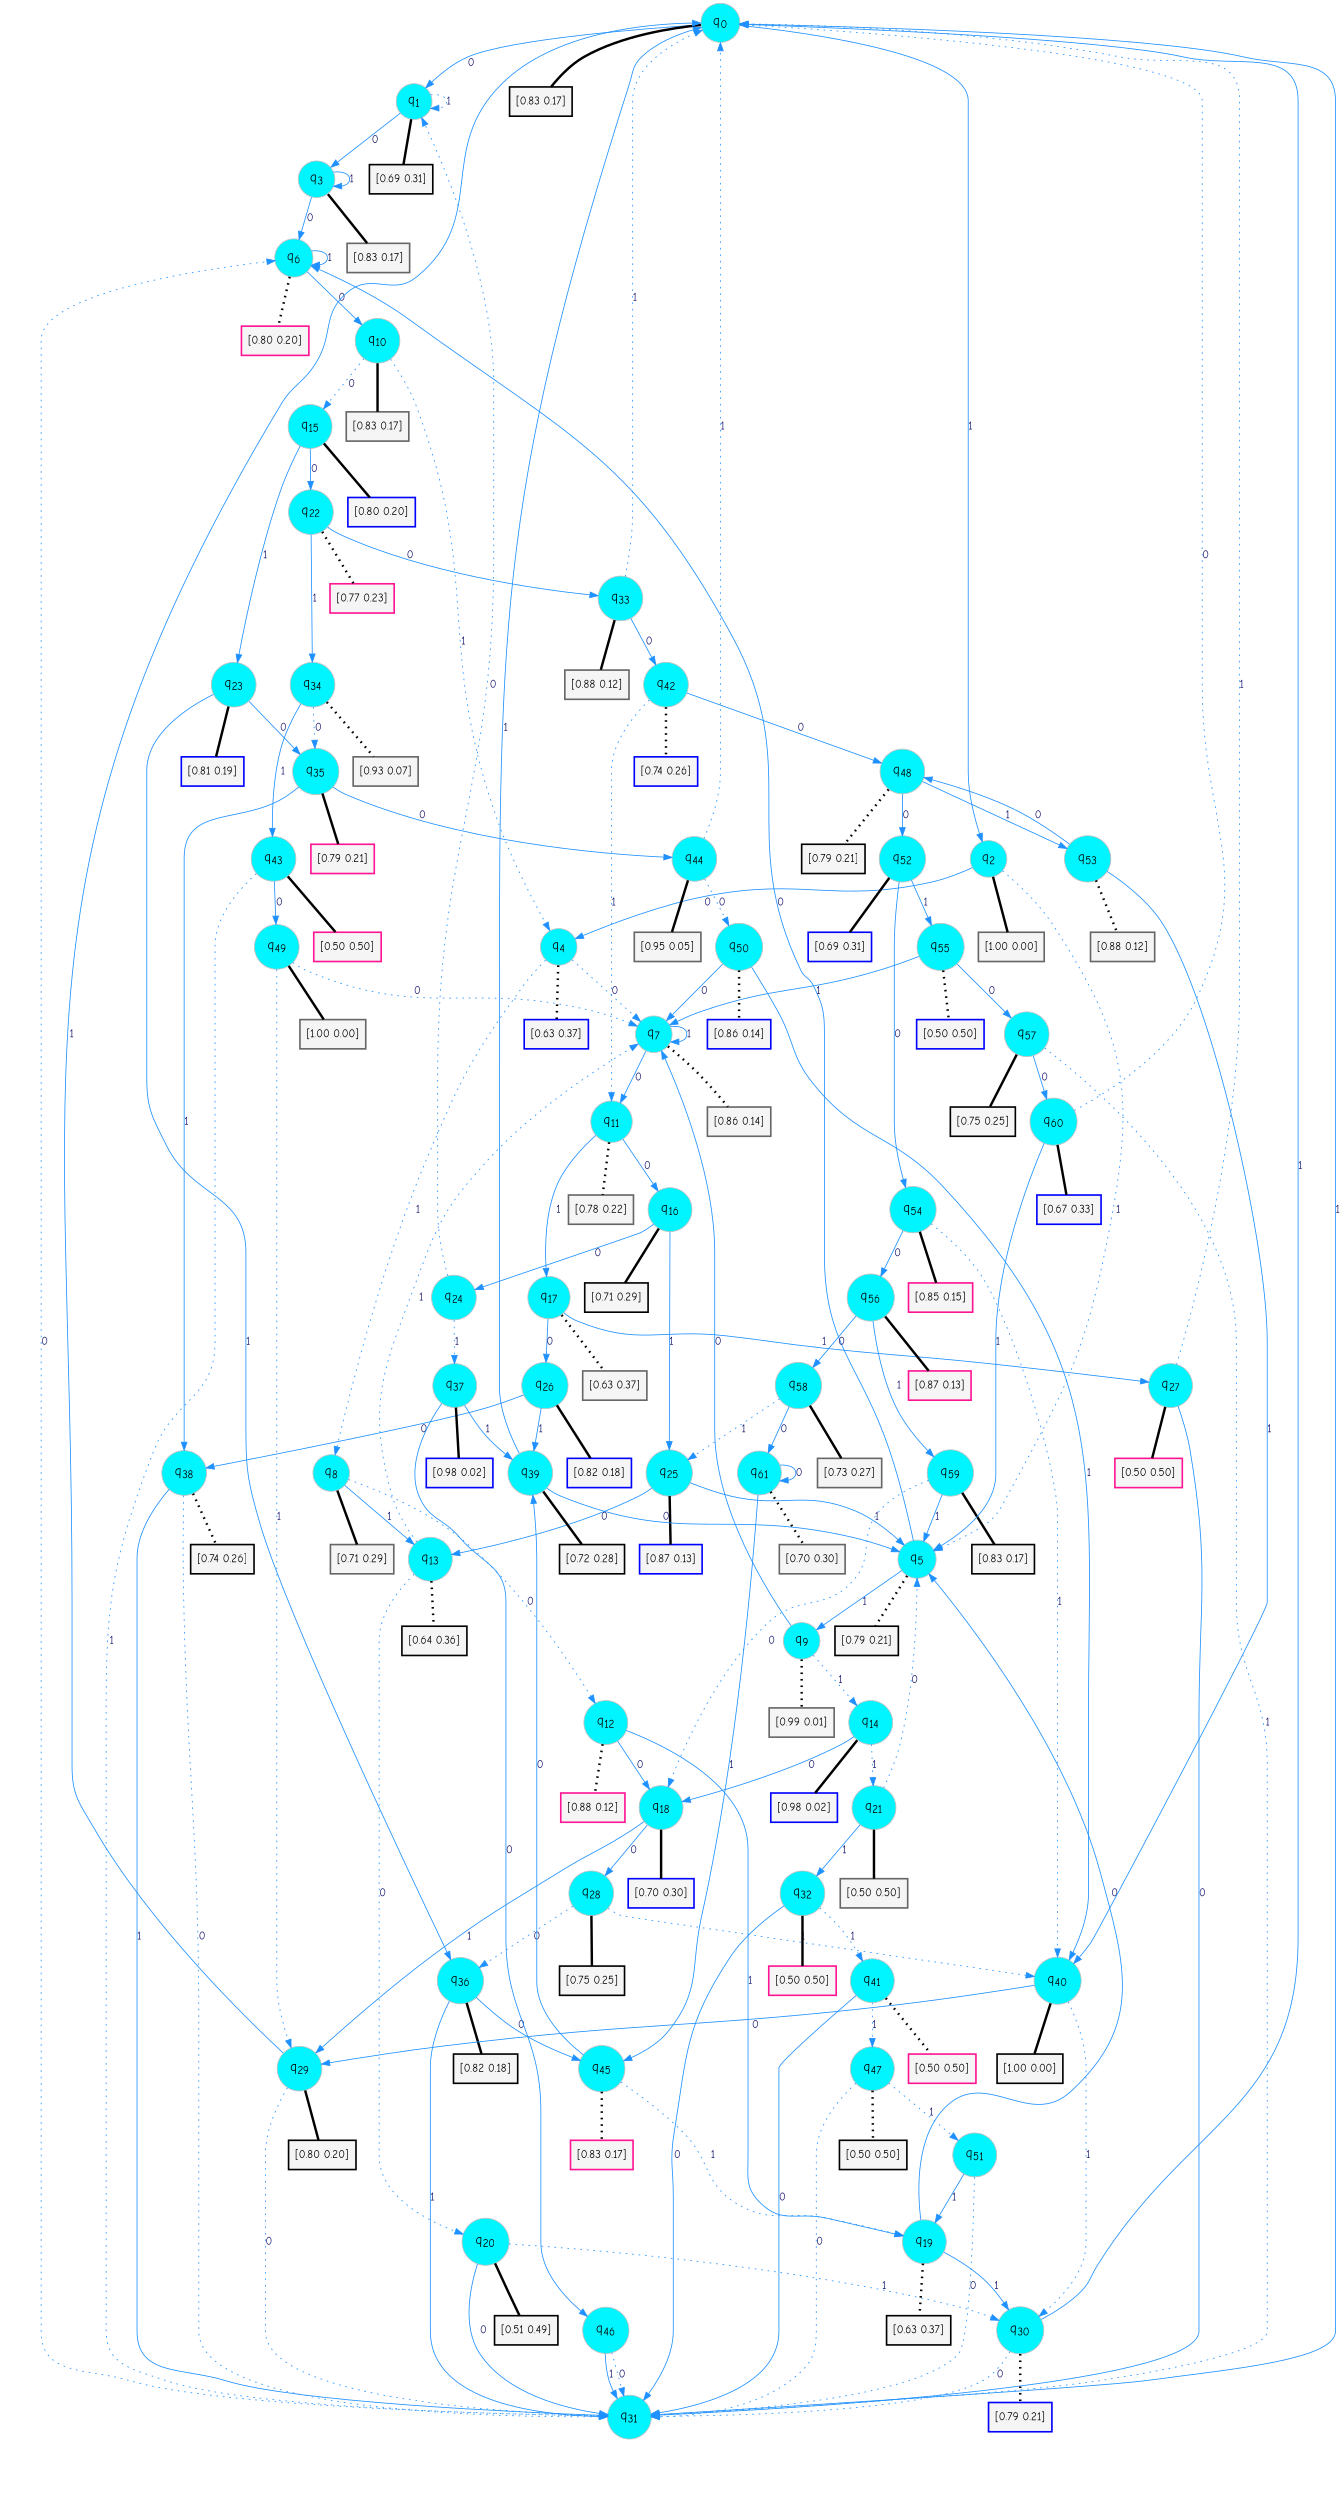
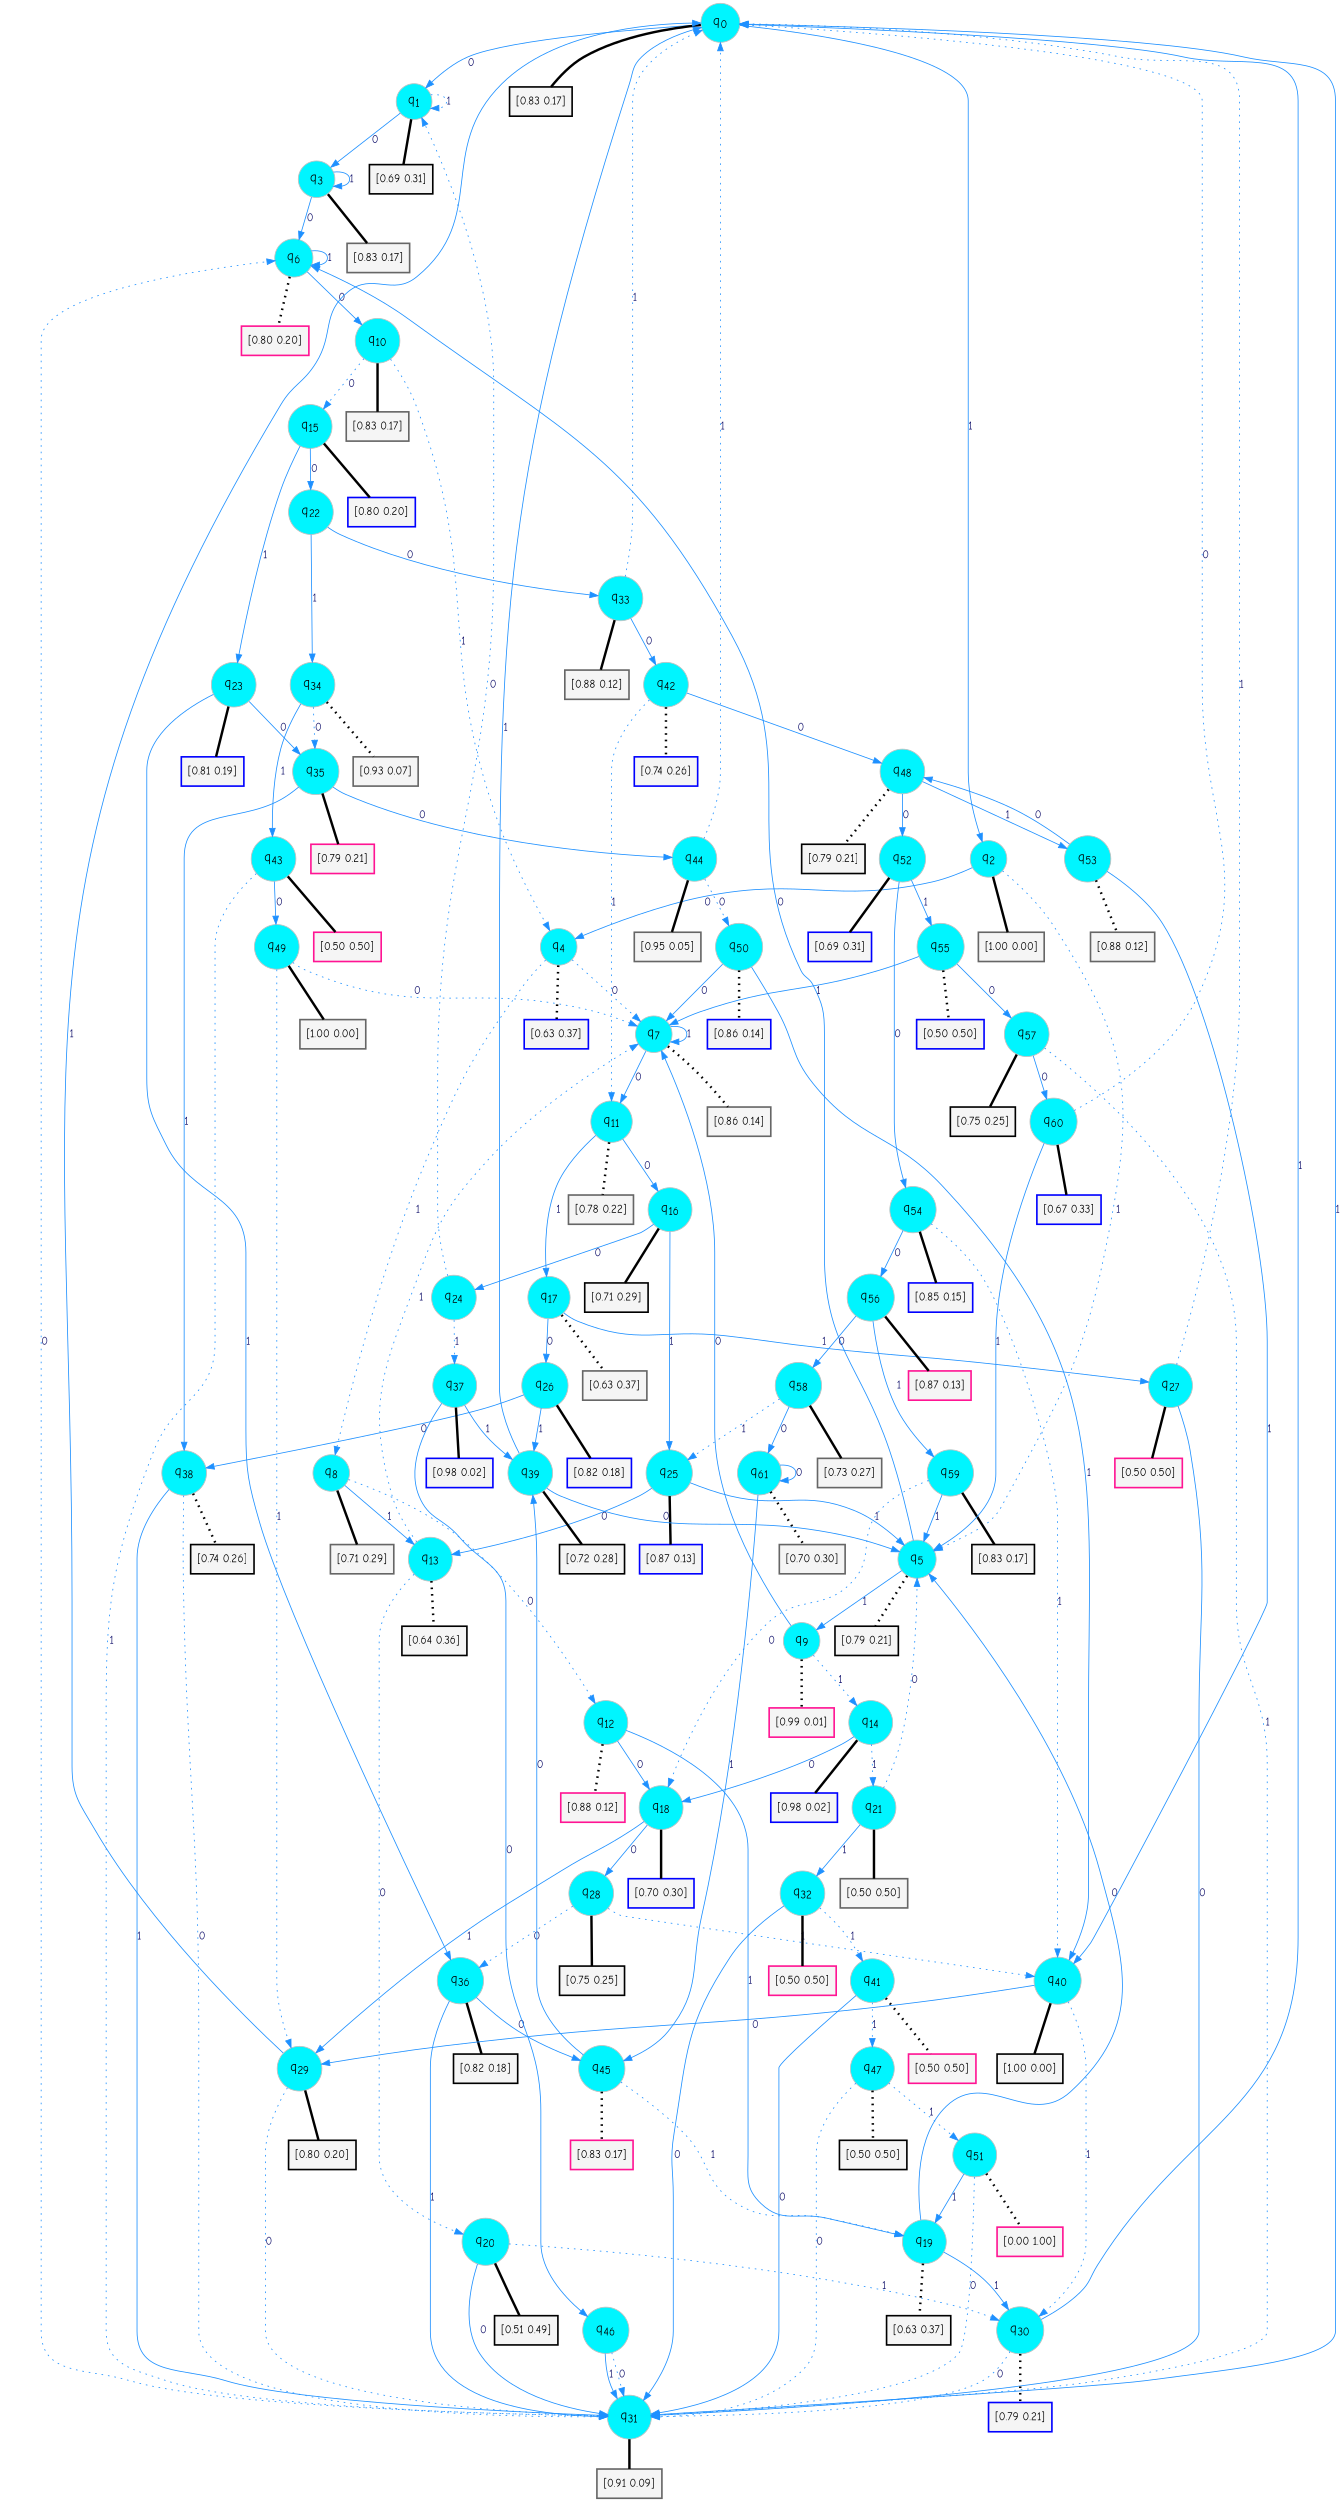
node "[0.77 0.23]": removed
node "[0.85 0.15]": color deeppink -> blue
node "[0.99 0.01]": color gray40 -> deeppink
node "[0.00 1.00]": added
node "[0.91 0.09]": added
